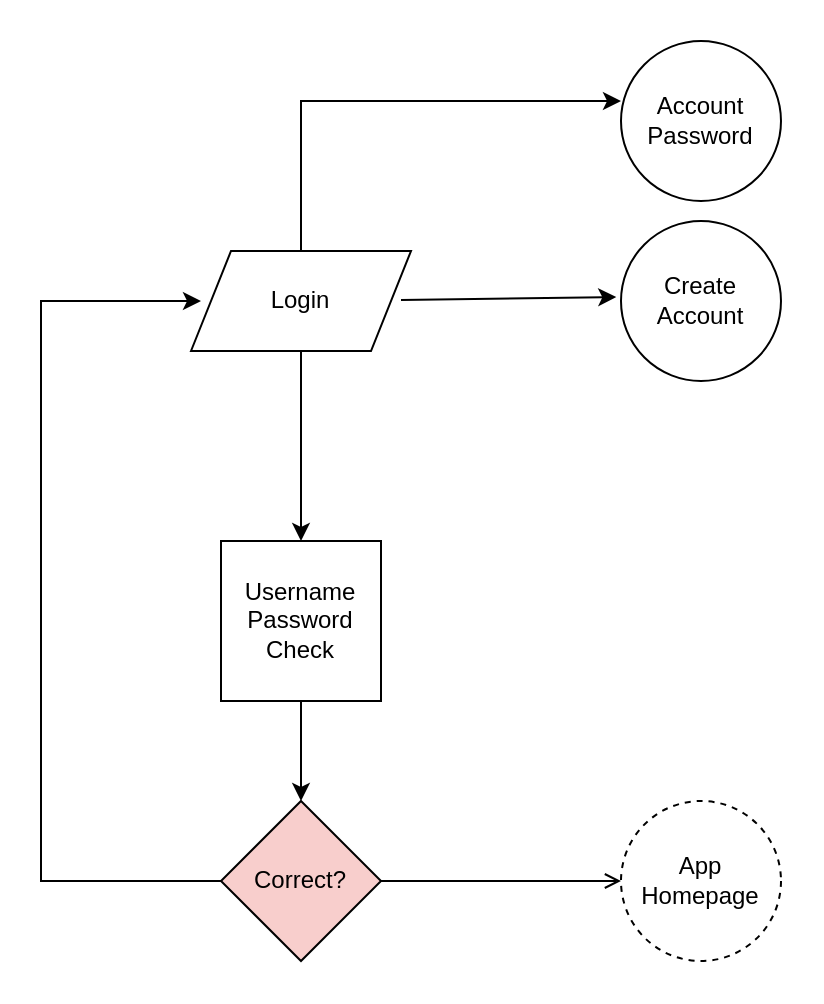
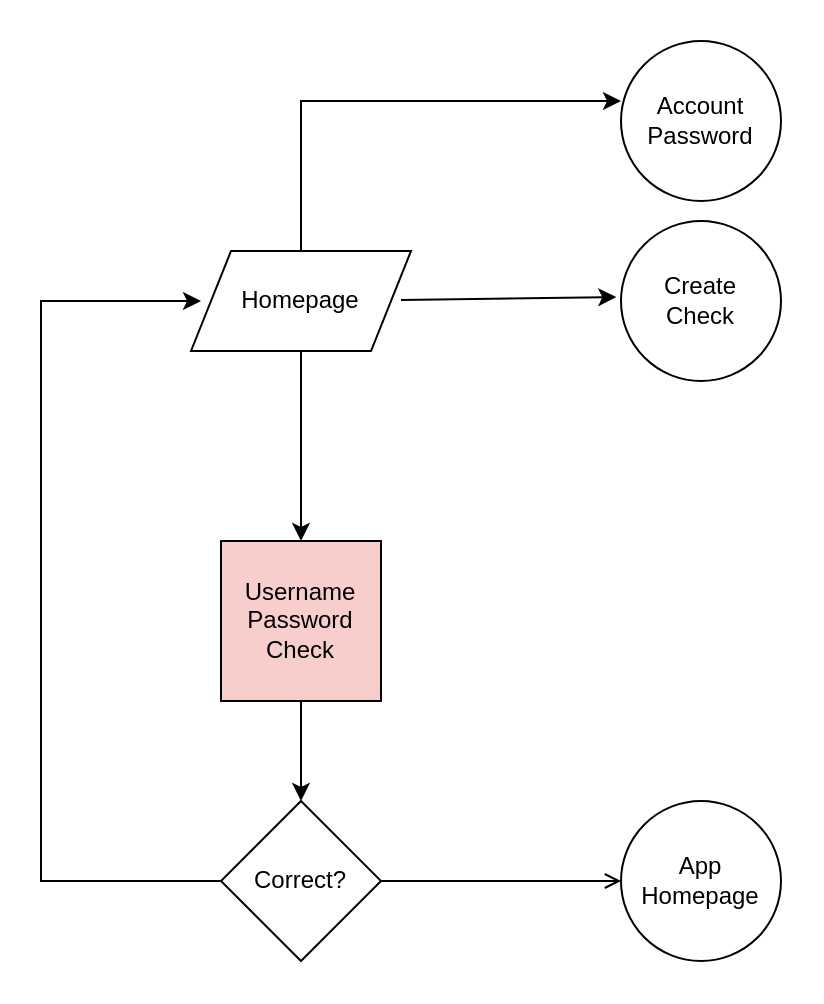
node "Login": label "Login" -> "Homepage"
node "Create Account": label "Create Account" -> "Create Check"
node "Username Password Check": fillcolor #ffffff -> #f8cecc
node "Correct?": fillcolor #f8cecc -> #ffffff
node "App Homepage": style dashed -> solid
